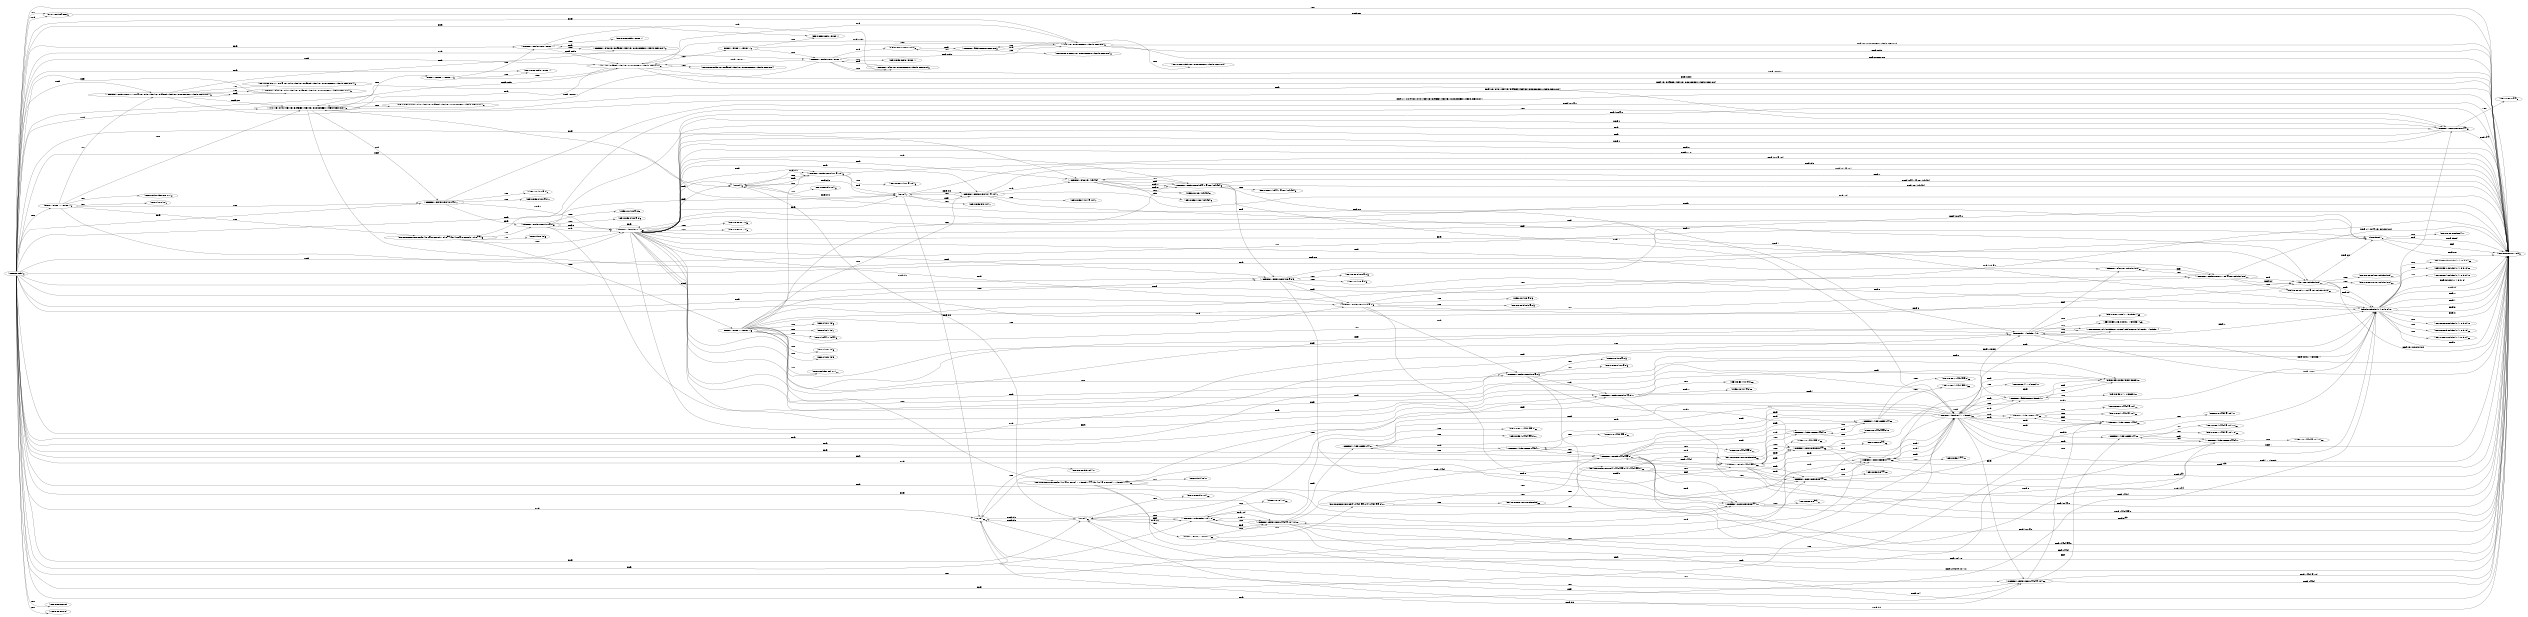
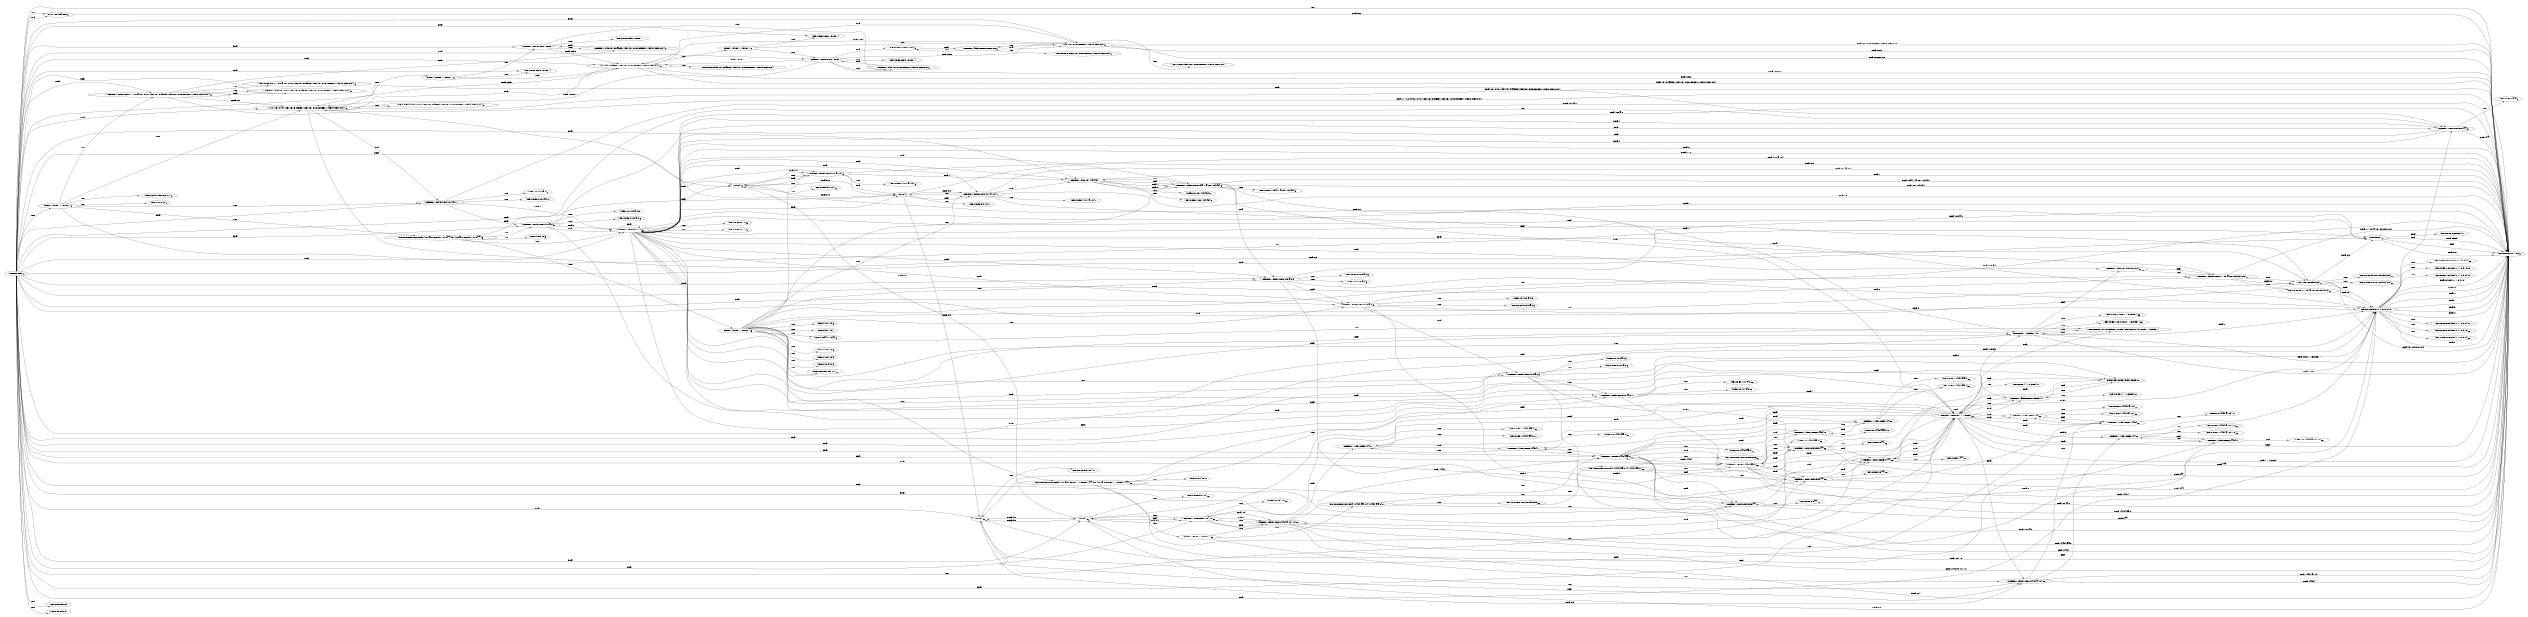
edge "(<operator>.assignment,int t = 0)" -> "(METHOD_RETURN,void)": label "CFG: int t = 0" -> "DDG: int t = 0"
edge "(<operator>.assignment,int n = Int())" -> "(<operator>.alloc,new int[n][2])": added, label "DDG: n"
edge "(close,close())" -> "(IDENTIFIER,out,close())": label "AST: " -> "CDG: "
edge "(METHOD,main)" -> "(<operator>.assignment,int t = 0)": added, label "DDG:"
node "(LOCAL,int c: int)": added
edge "(<operator>.assignment,int i = 0)" -> "(LITERAL,0,int i = 0)": label "DDG: n" -> "AST: "
